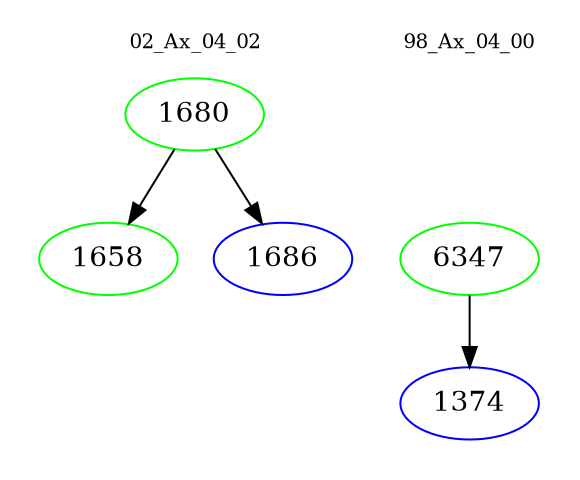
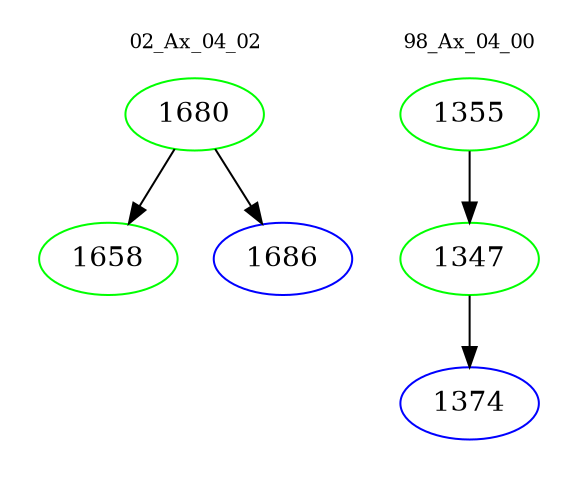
node "1355": added
node "6347": label "6347" -> "1347"
